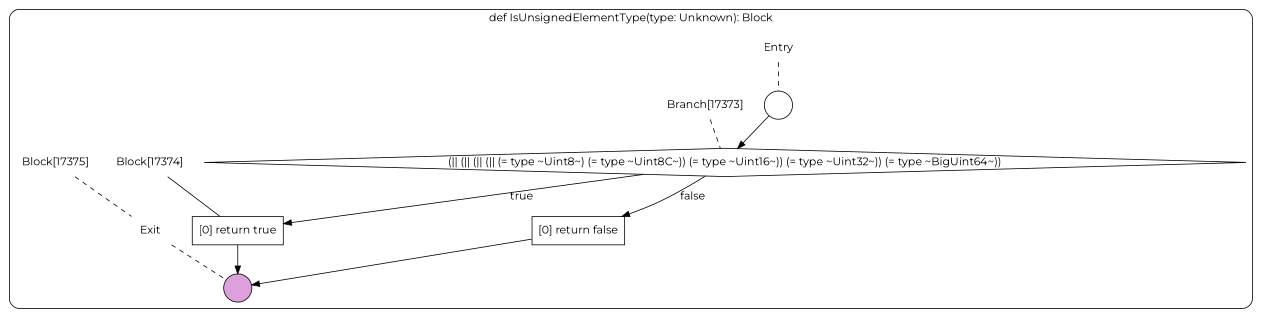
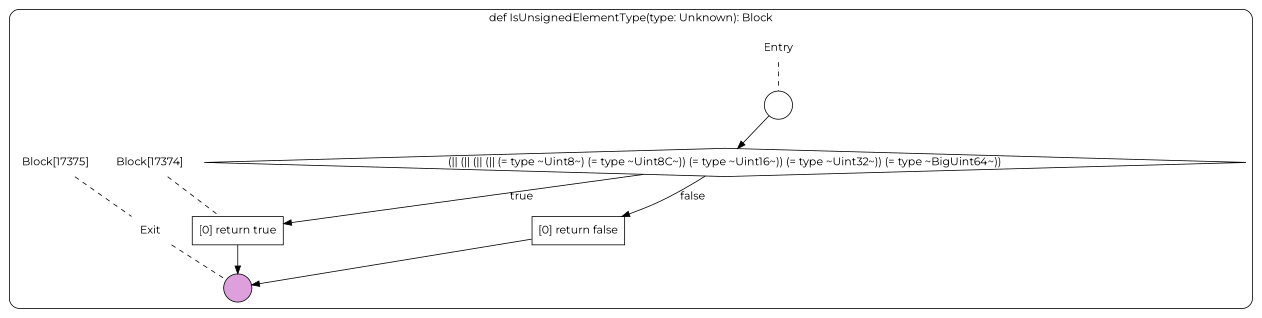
node "Branch[17373]": removed
edge "Block[17374]" -- "[0] return true": style solid -> dashed
